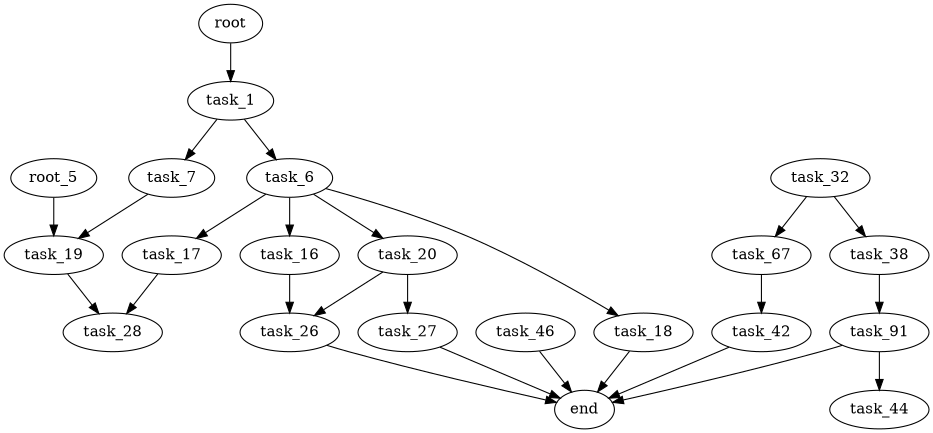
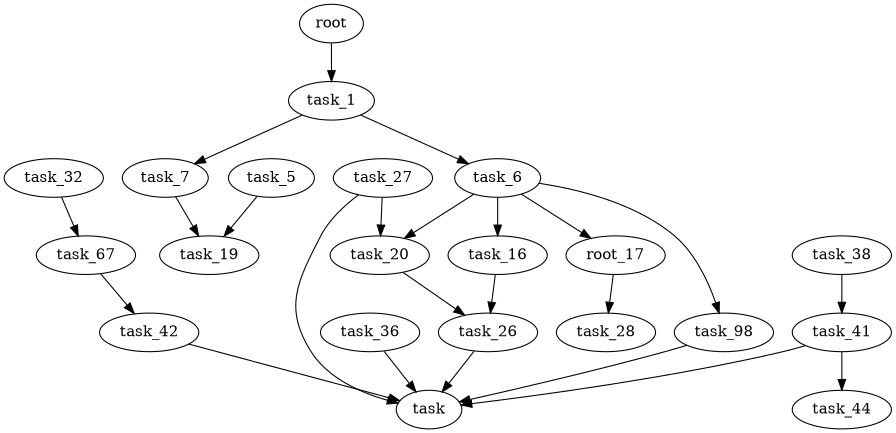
node "root_5": label "root_5" -> "task_5"
edge "task_32" -> "task_38": removed
node "task_17": label "task_17" -> "root_17"
edge "task_20" -> "task_27": reversed
edge "task_19" -> "task_28": removed
node "task_46": label "task_46" -> "task_36"
node "task_18": label "task_18" -> "task_98"
node "task_91": label "task_91" -> "task_41"
node "end": label "end" -> "task"
